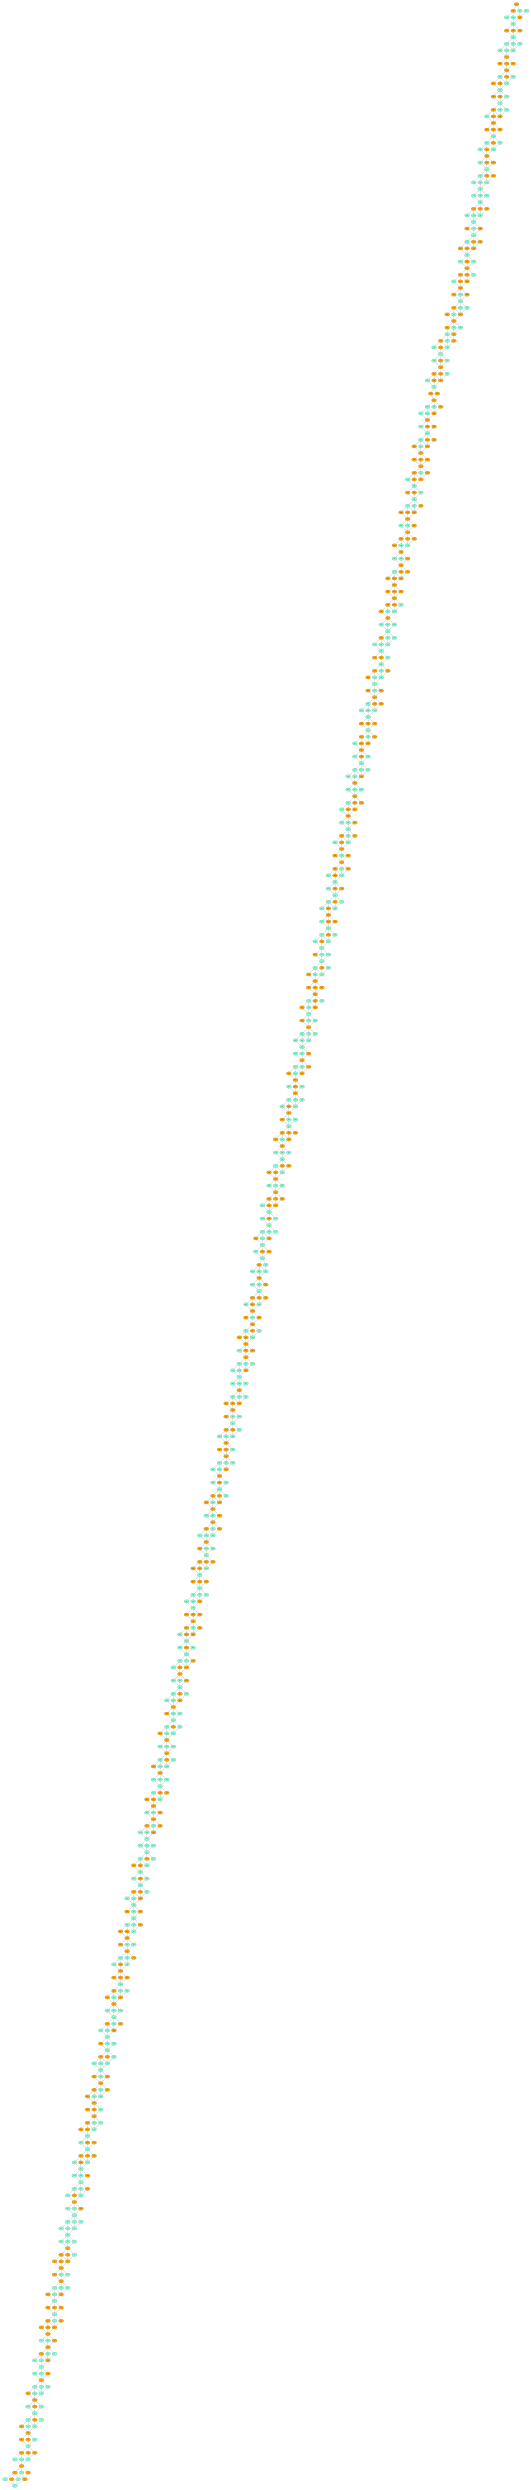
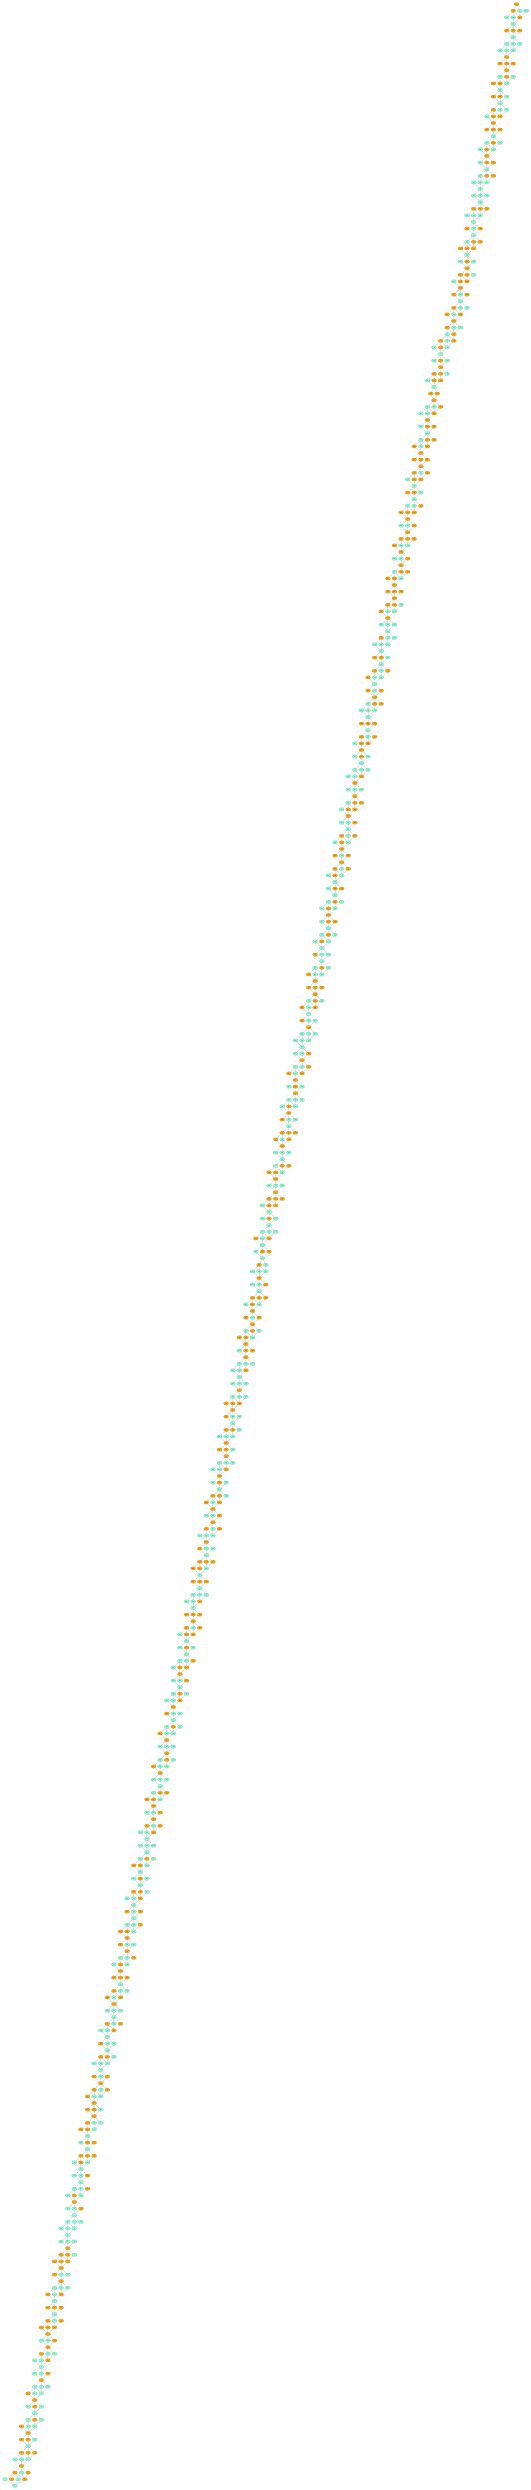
node "638": fillcolor orange -> aquamarine
